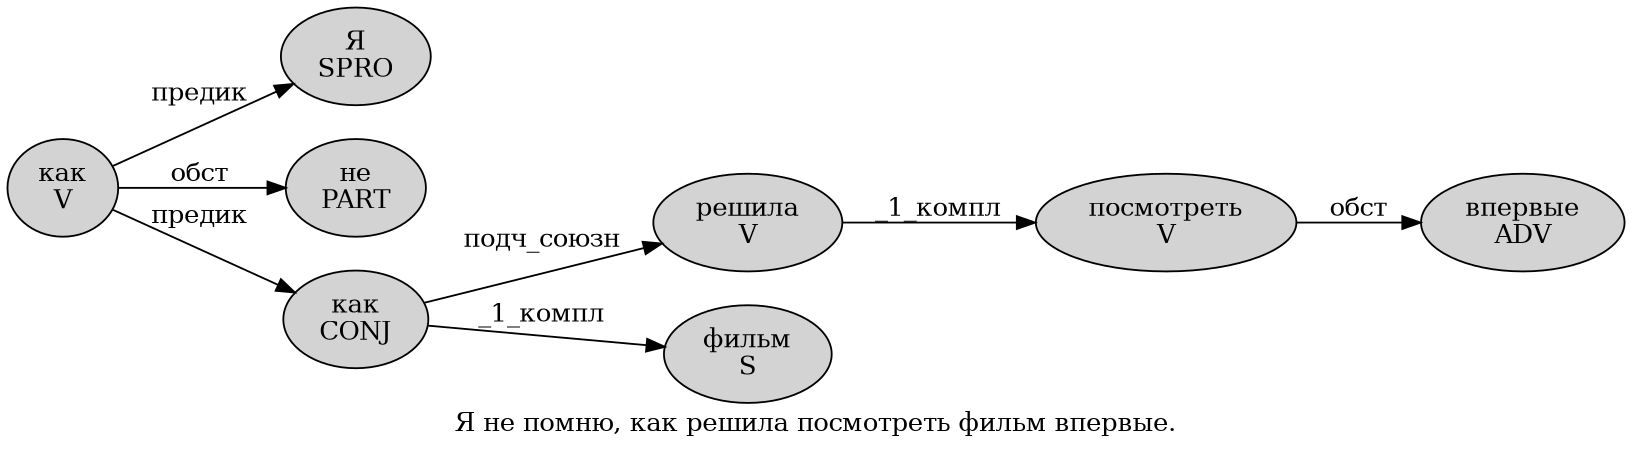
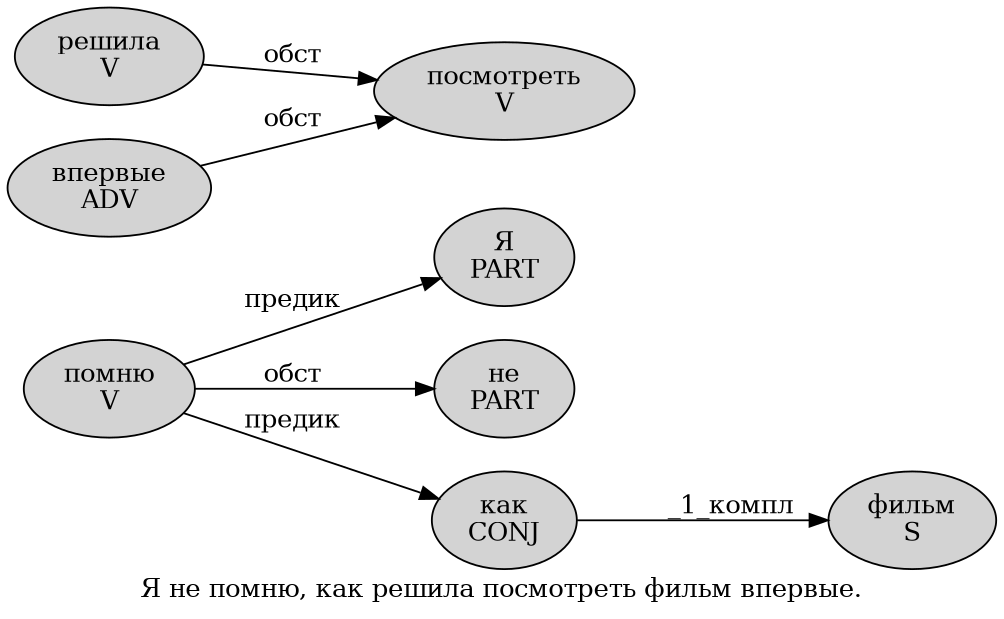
node "Я SPRO": label "Я SPRO" -> "Я PART"
node "как V": label "как V" -> "помню V"
edge "решила V" -> "посмотреть V": label "_1_компл" -> "обст"
edge "посмотреть V" -> "впервые ADV": reversed
edge "как CONJ" -> "решила V": removed, label "подч_союзн"
